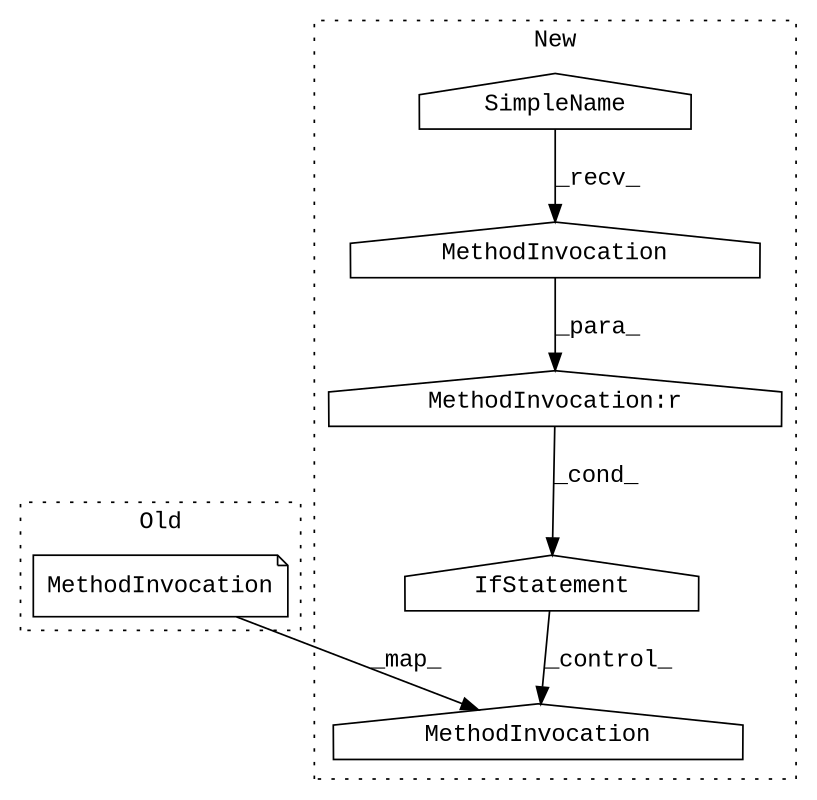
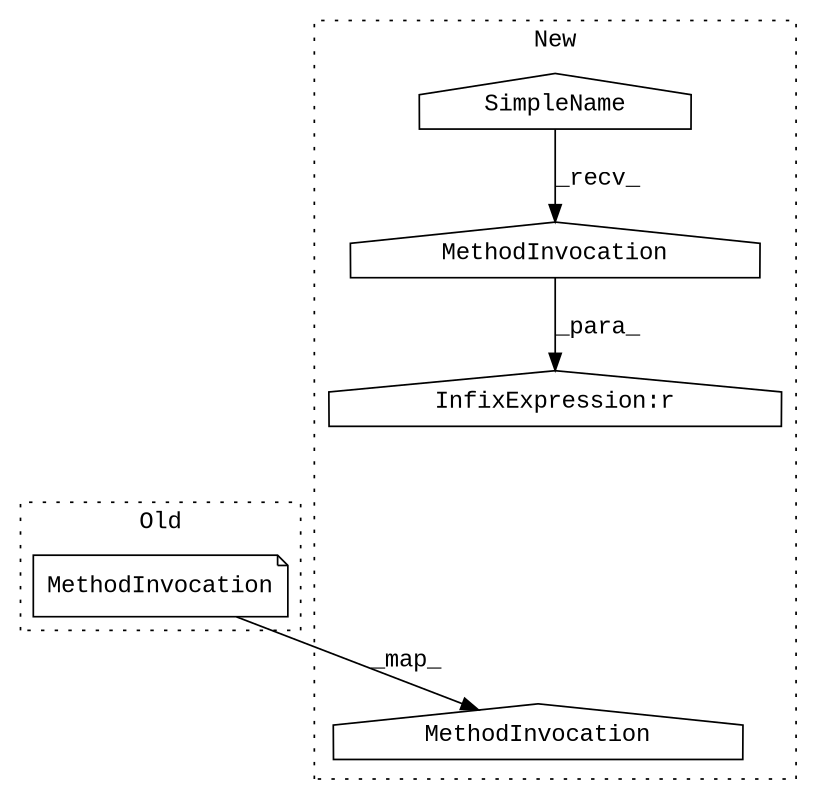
node "MethodInvocation:r": label "MethodInvocation:r" -> "InfixExpression:r"
node "IfStatement": removed
